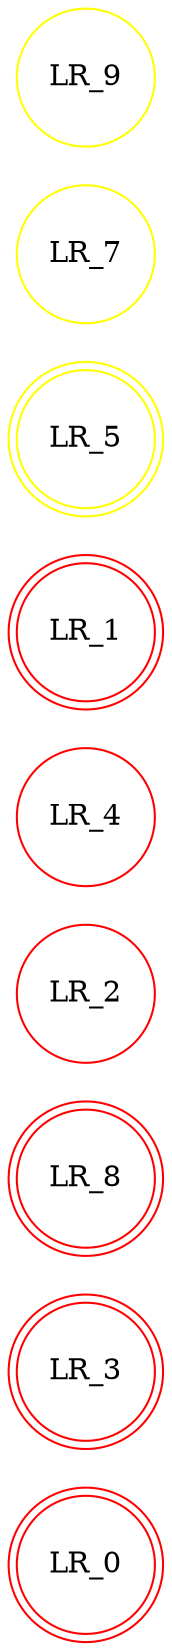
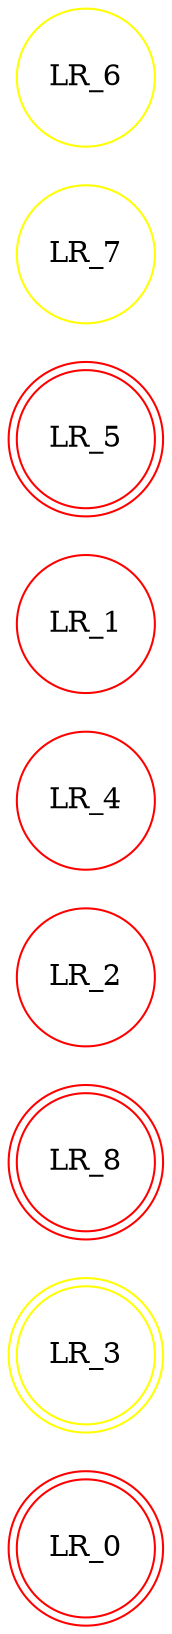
node "LR_9": label "LR_9" -> "LR_6"
node "LR_5": color yellow -> red
node "LR_1": shape doublecircle -> circle
node "LR_3": color red -> yellow
